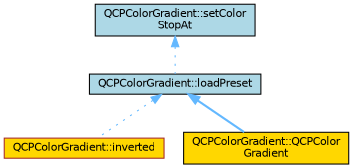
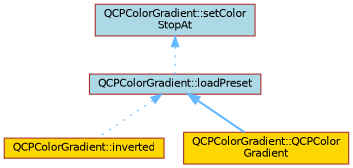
node "QCPColorGradient::setColor StopAt": color black -> brown
node "QCPColorGradient::loadPreset": color black -> brown
node "QCPColorGradient::QCPColor Gradient": color black -> brown
